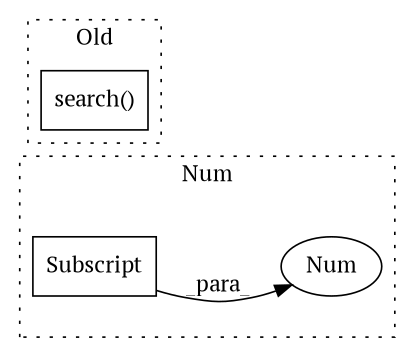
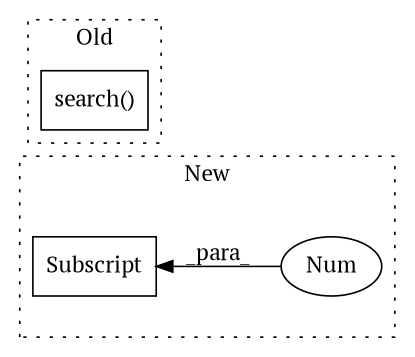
cluster "Num": label "Num" -> "New"
edge "Subscript" -> "Num": reversed
